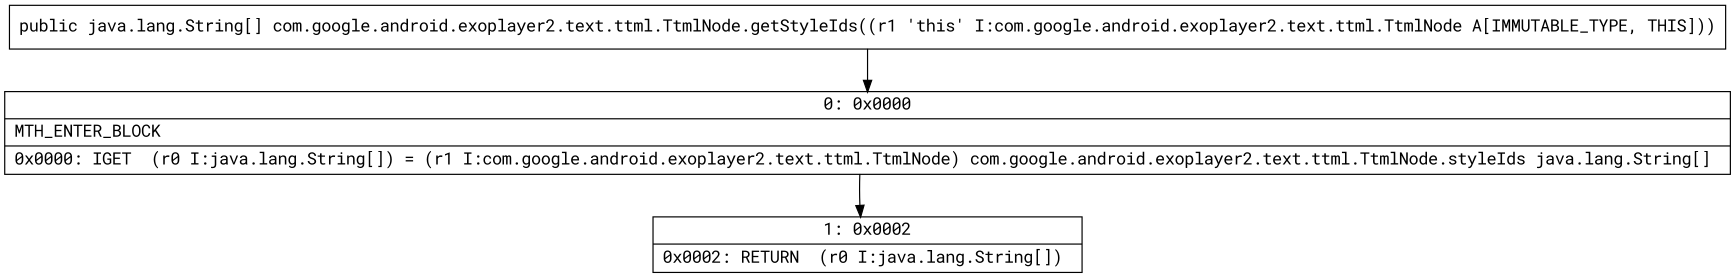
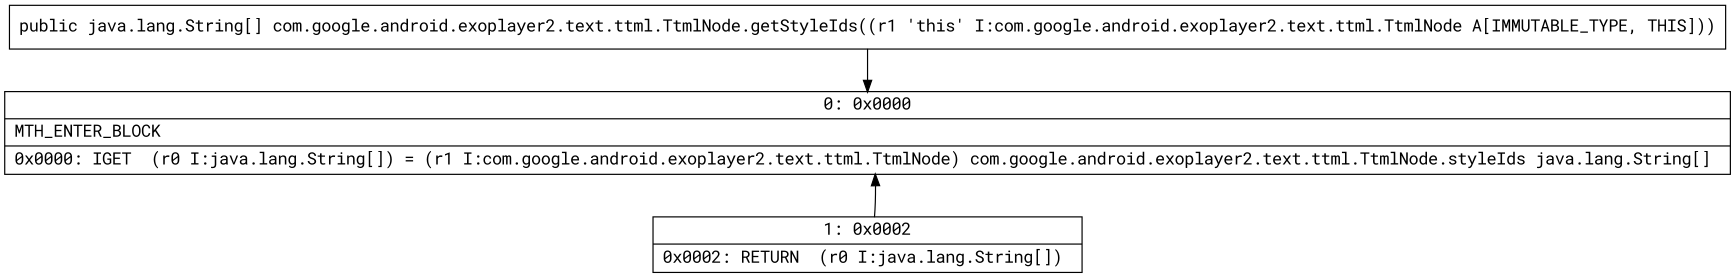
edge "0: 0x0000" -> "1: 0x0002": reversed
